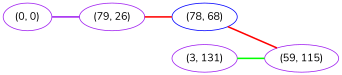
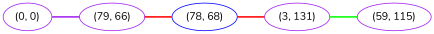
node "(79, 26)": label "(79, 26)" -> "(79, 66)"
edge "(78, 68)" -- "(59, 115)": now "(78, 68)" -- "(3, 131)"
